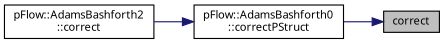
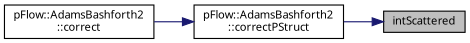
node "pFlow::AdamsBashforth0 ::correctPStruct": label "pFlow::AdamsBashforth0 ::correctPStruct" -> "pFlow::AdamsBashforth2 ::correctPStruct"
node "correct": label "correct" -> "intScattered"
